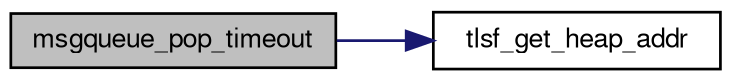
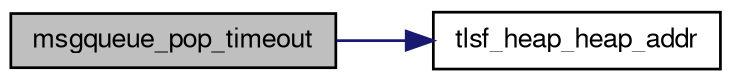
node "tlsf_get_heap_addr": label "tlsf_get_heap_addr" -> "tlsf_heap_heap_addr"
